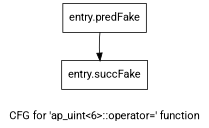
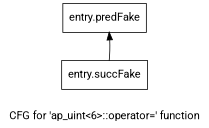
edge "entry.predFake" -> "entry.succFake": reversed
